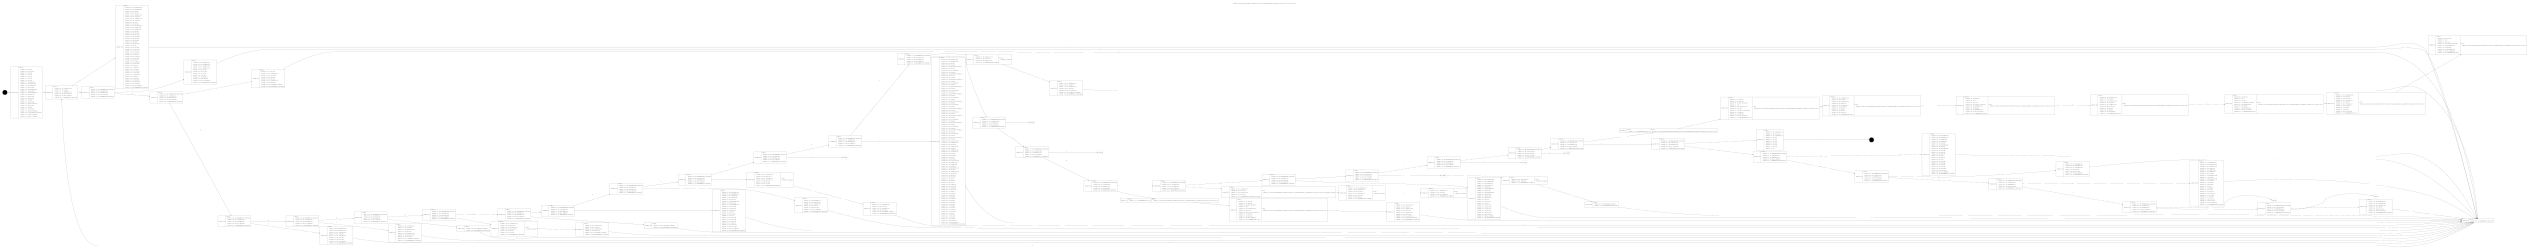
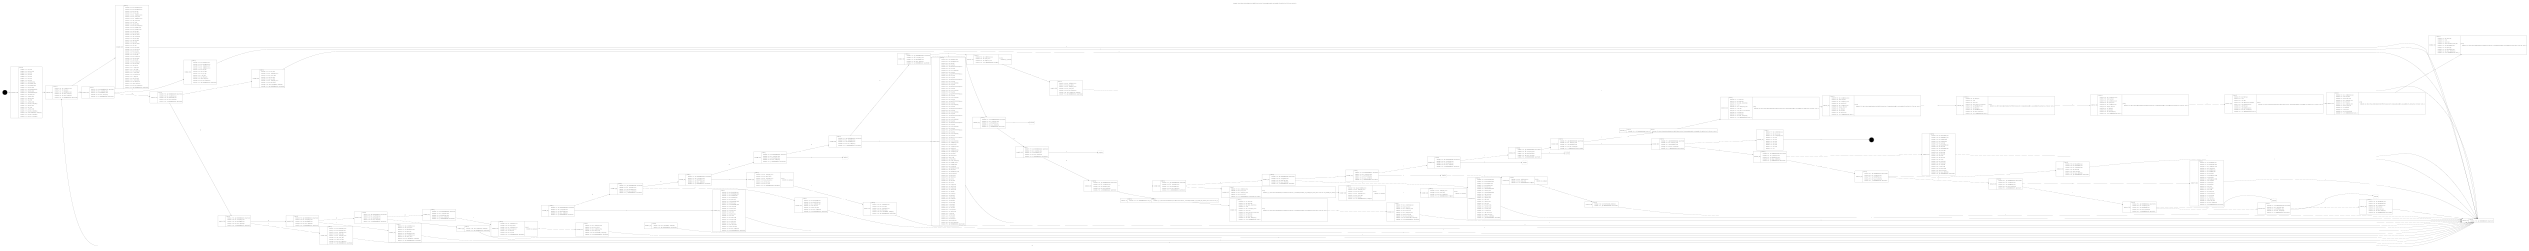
node "0x40181c [28]": removed
